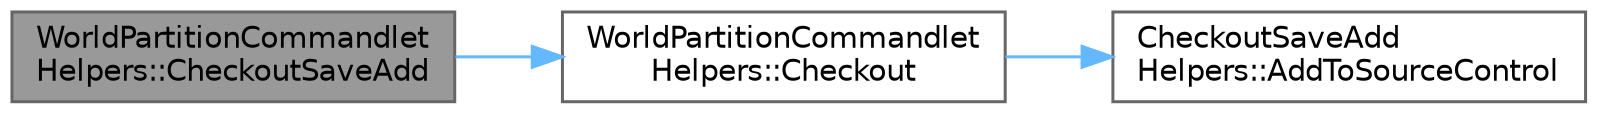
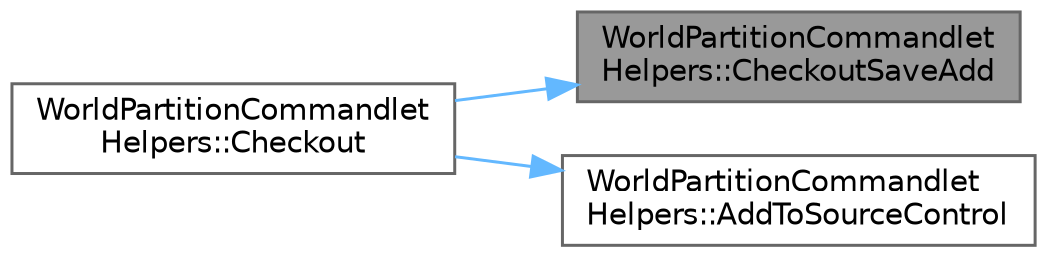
edge "WorldPartitionCommandlet Helpers::CheckoutSaveAdd" -> "WorldPartitionCommandlet Helpers::Checkout": reversed
node "CheckoutSaveAdd Helpers::AddToSourceControl": label "CheckoutSaveAdd Helpers::AddToSourceControl" -> "WorldPartitionCommandlet Helpers::AddToSourceControl"
